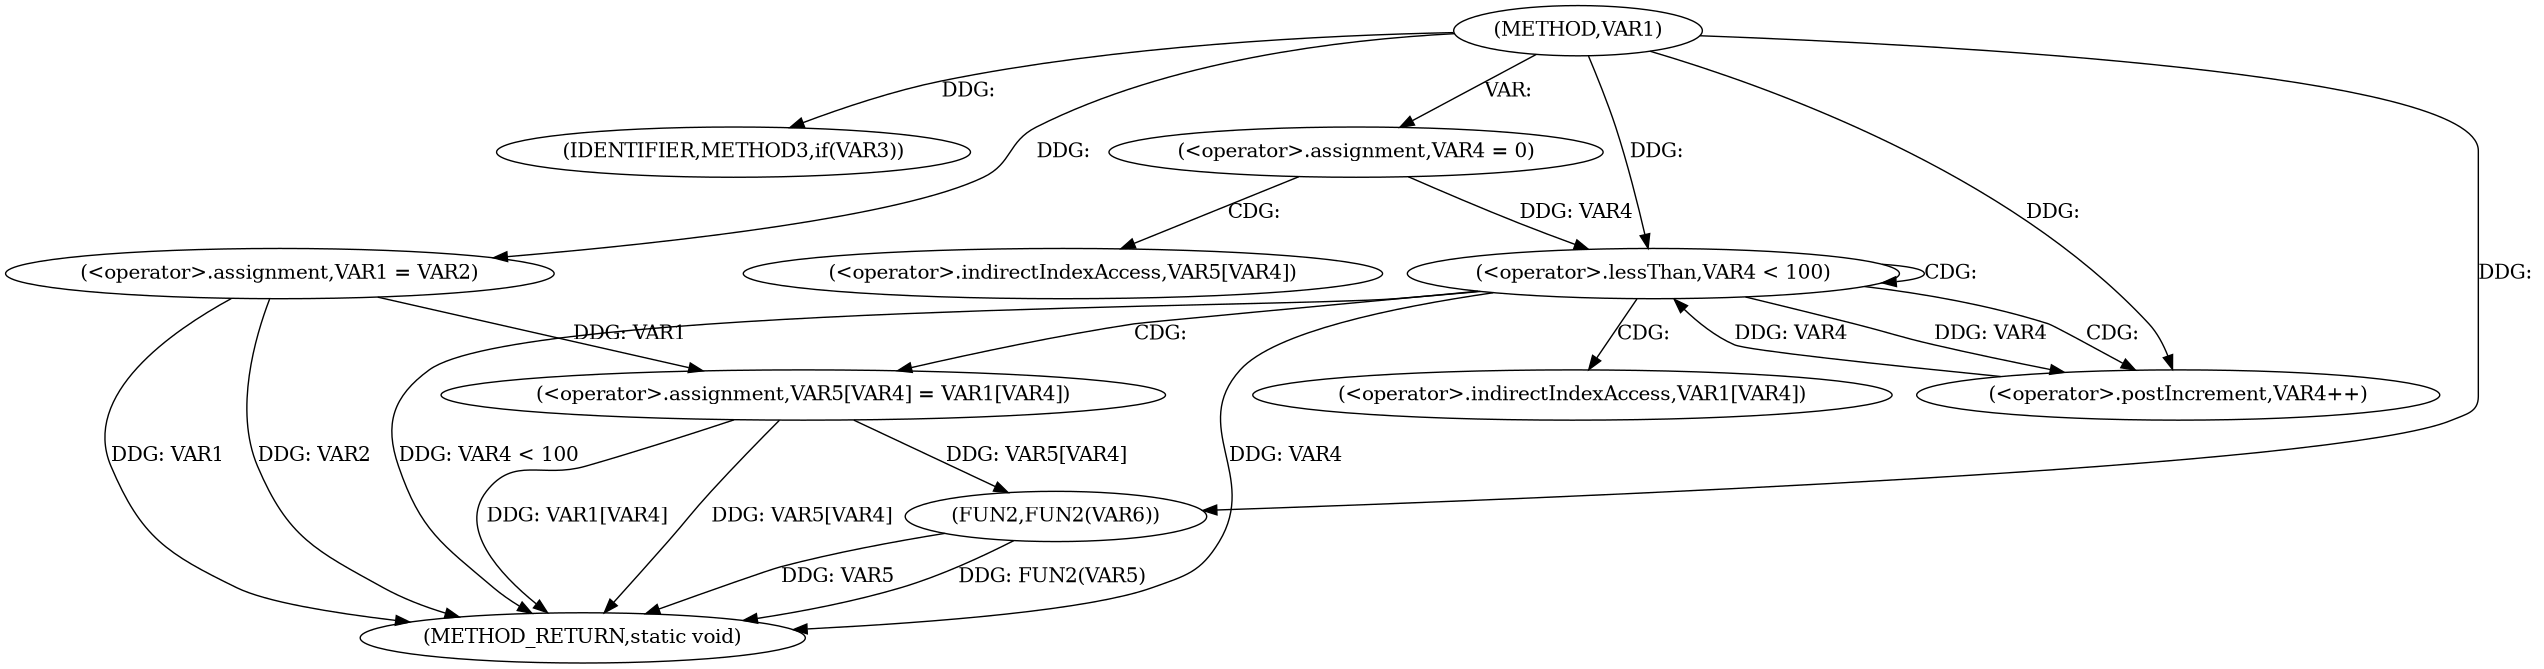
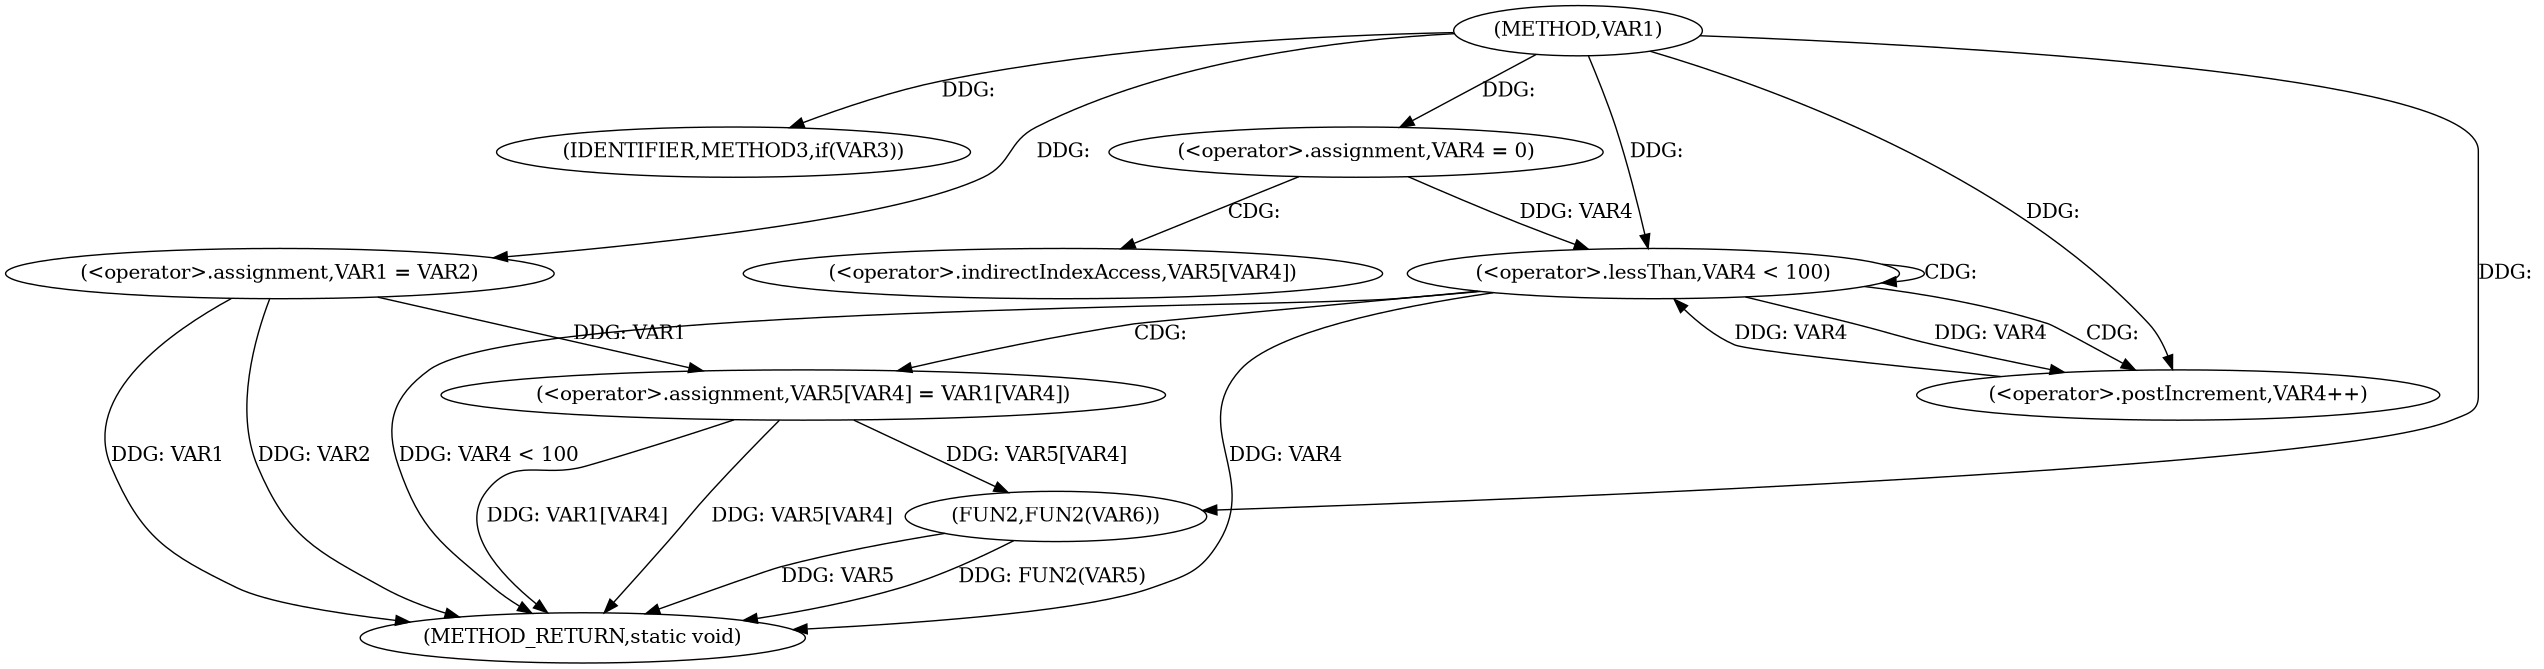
edge "(METHOD,VAR1)" -> "(<operator>.assignment,VAR4 = 0)": label "VAR: " -> "DDG: "
node "(<operator>.indirectIndexAccess,VAR1[VAR4])": removed
